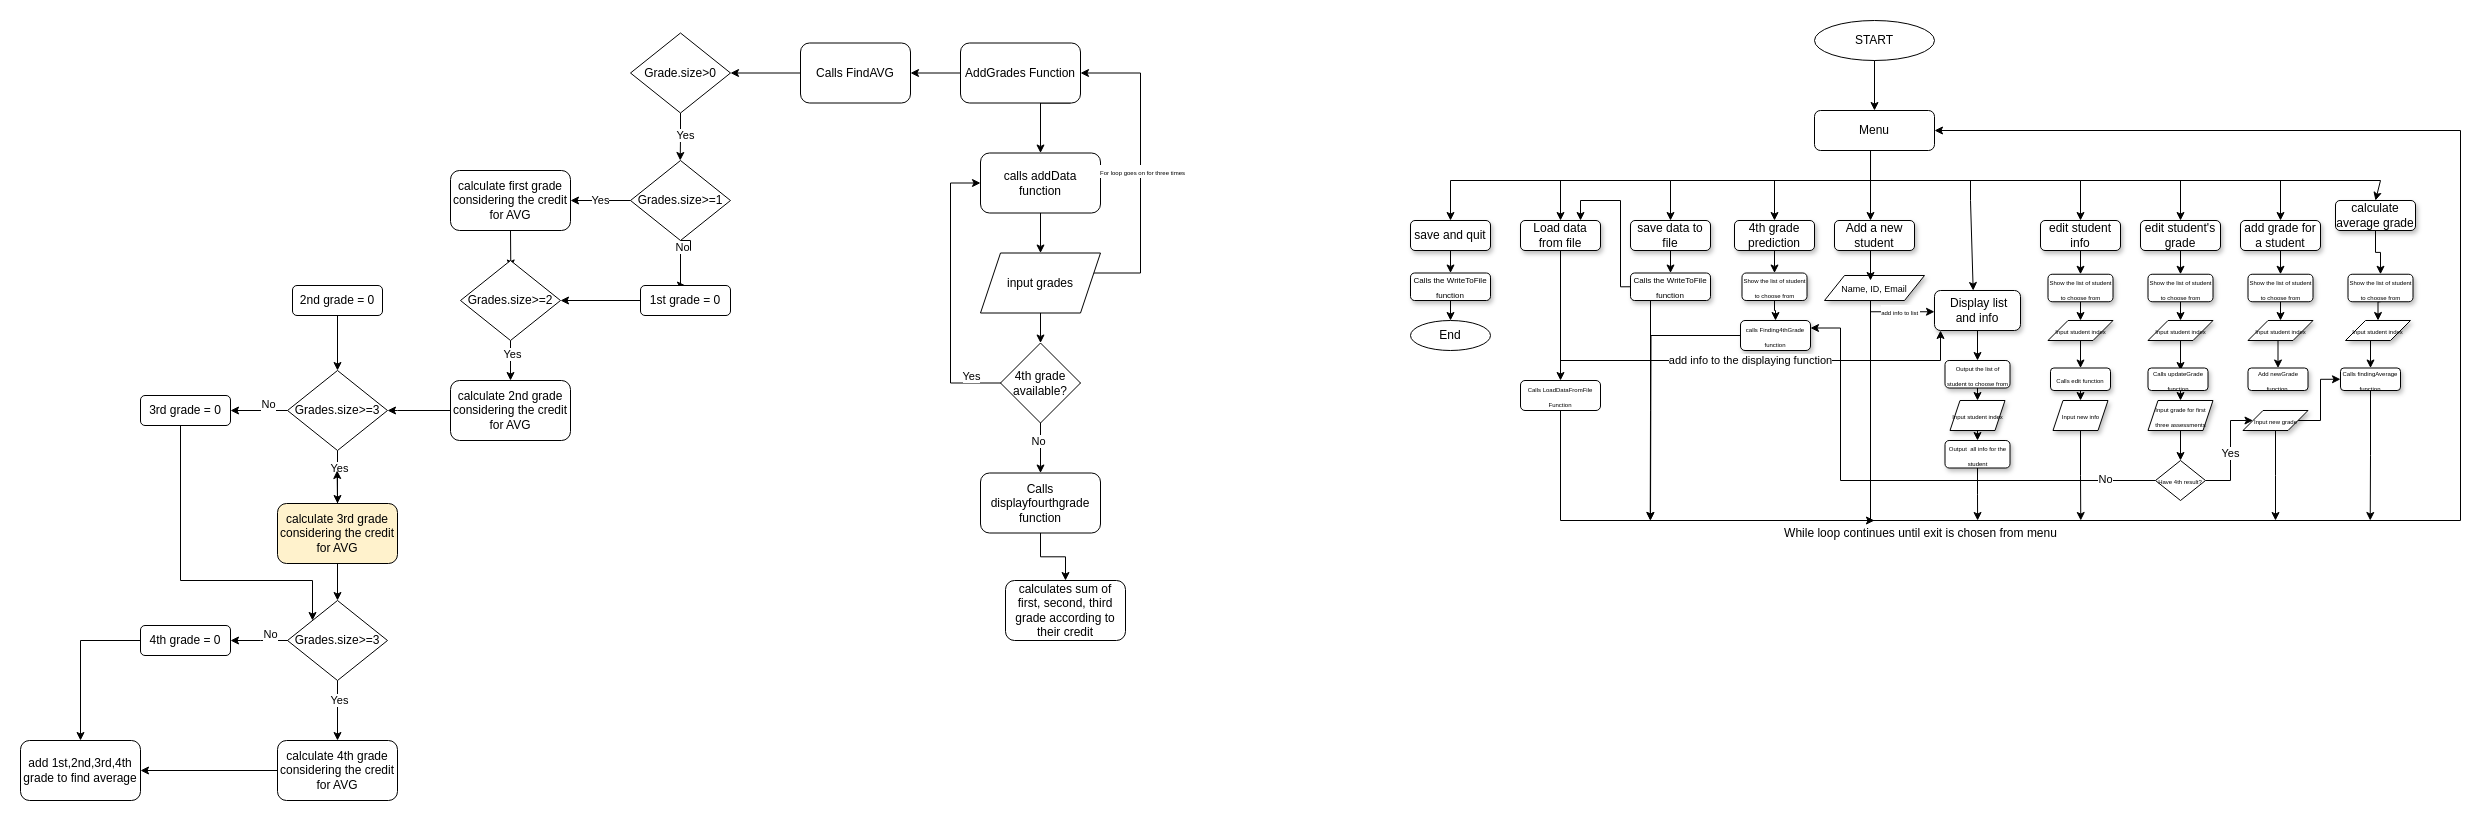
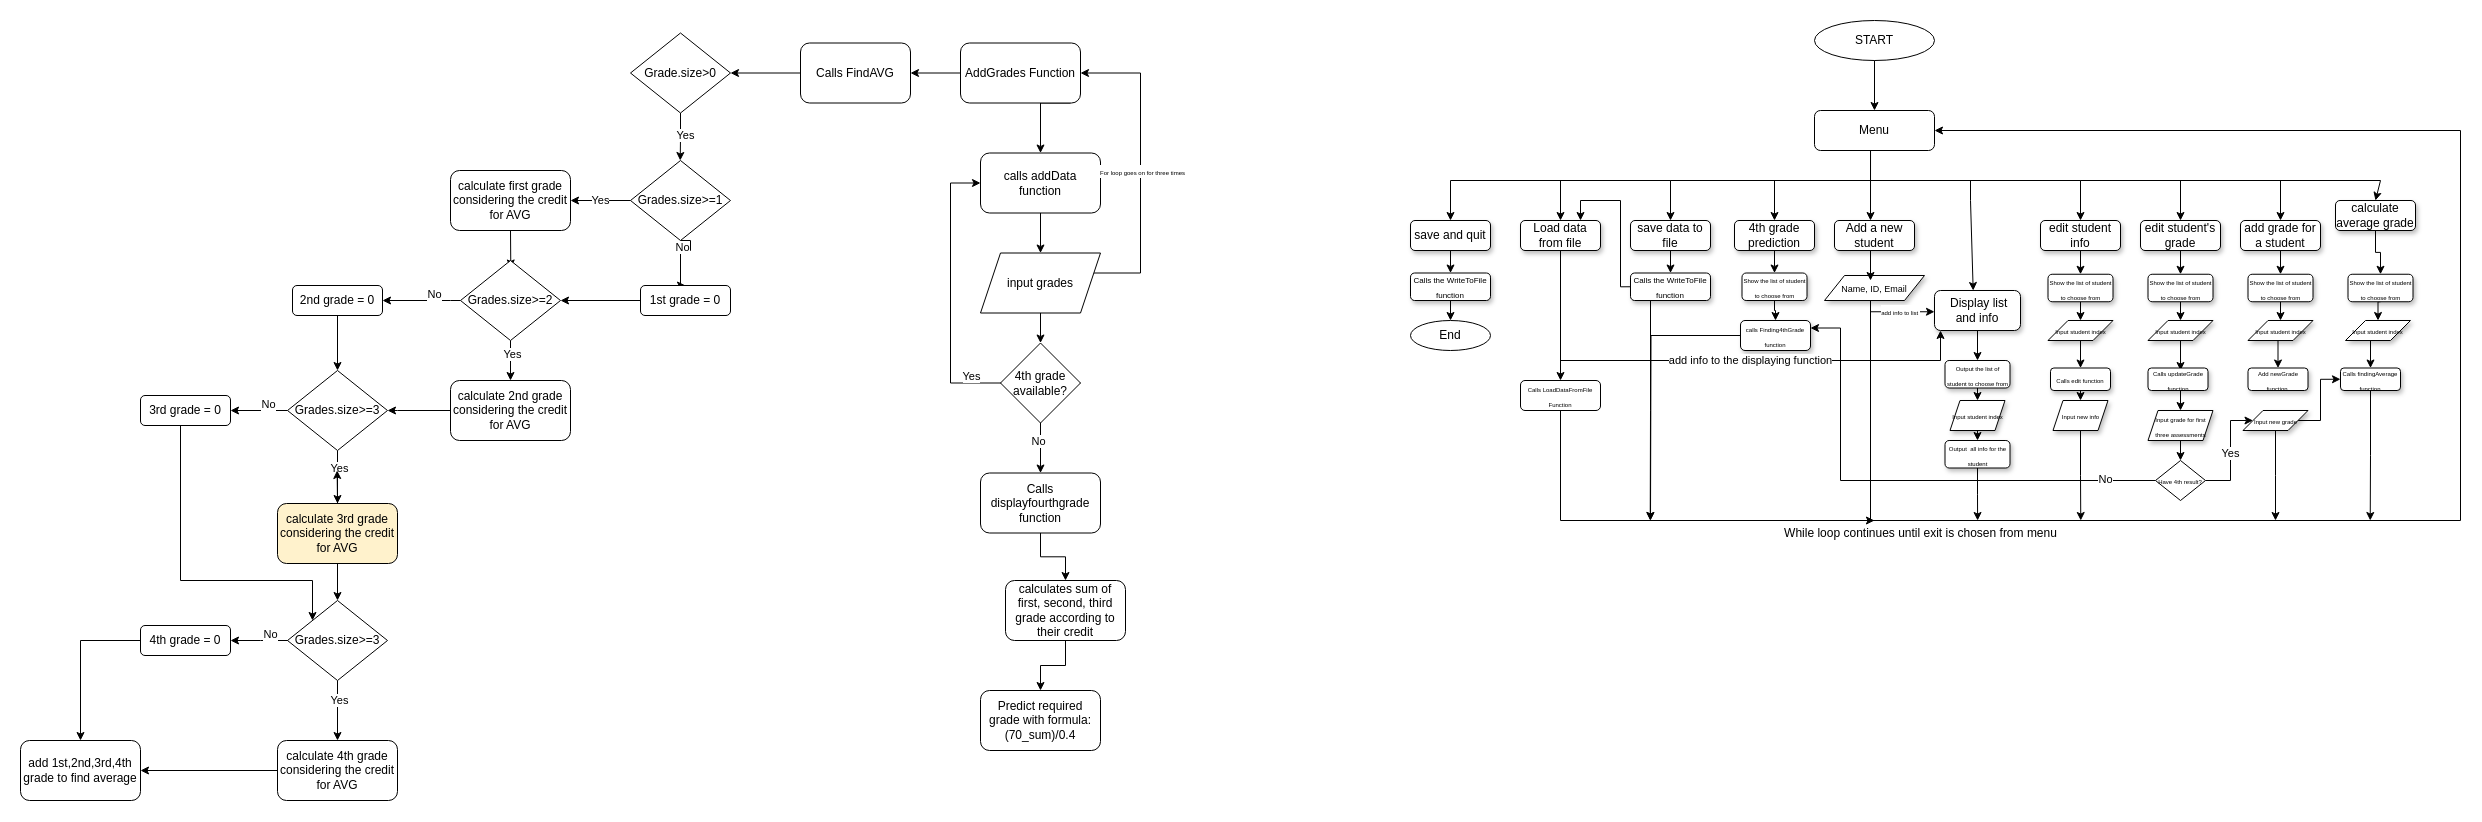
edge "Grades.size>=2" -> "2nd grade = 0": added, label "No"
node "Input grade for first three assessments": moved (2181, 416) -> (2181, 426)
edge "calculates sum of first, second, third grade according to their credit" -> "Predict required grade with formula: (70_sum)/0.4": added
node "Predict required grade with formula: (70_sum)/0.4": added
